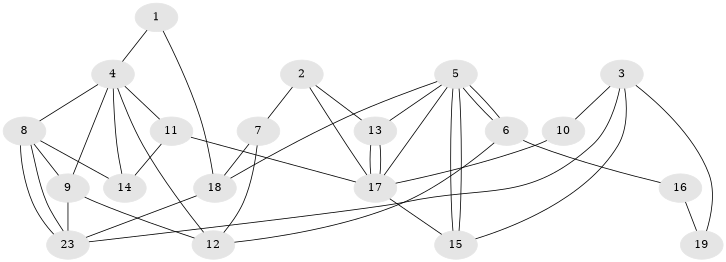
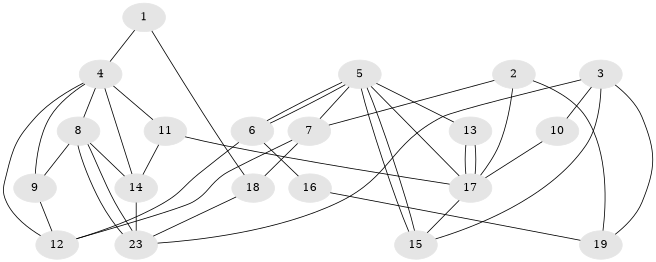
edge "2" -- "13": now "2" -- "19"
edge "5" -- "18": now "5" -- "7"
edge "9" -- "23": now "14" -- "23"
